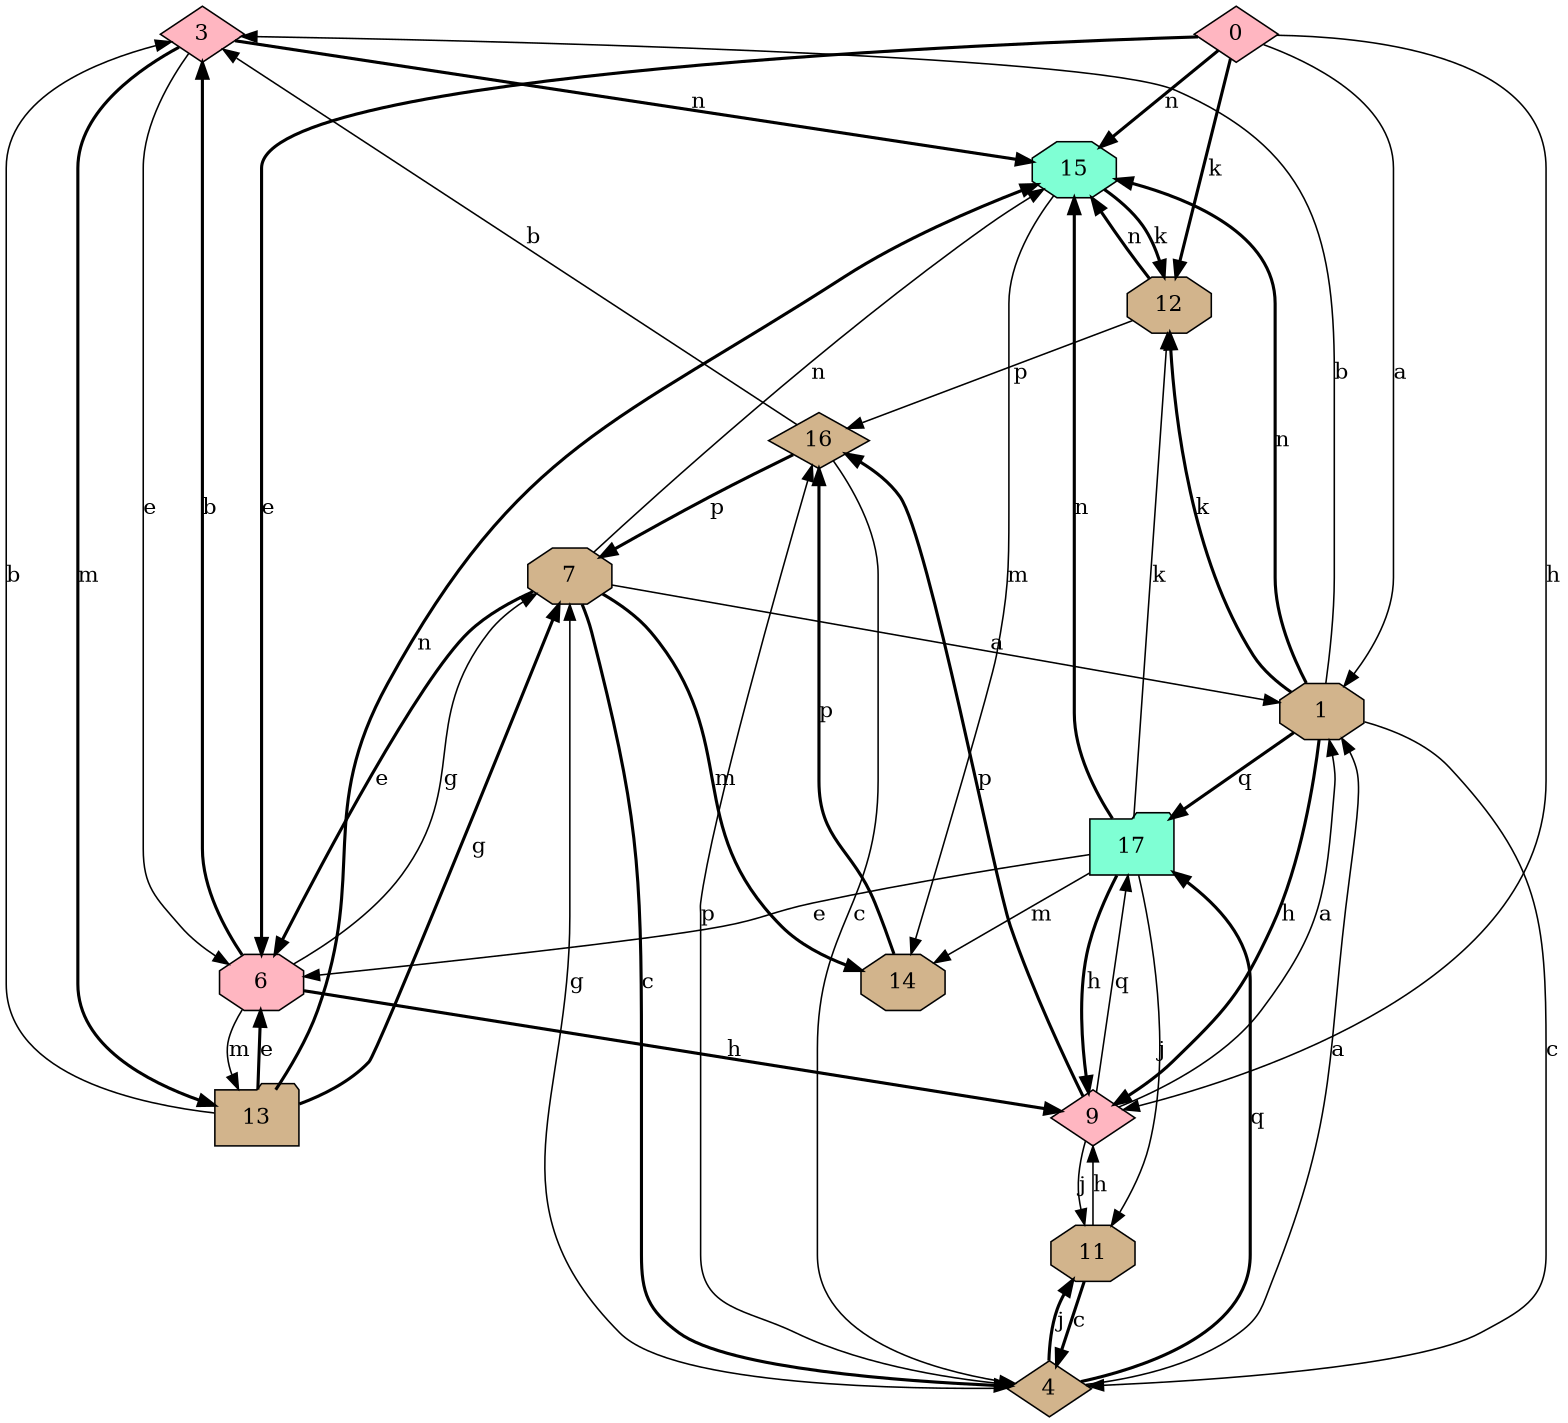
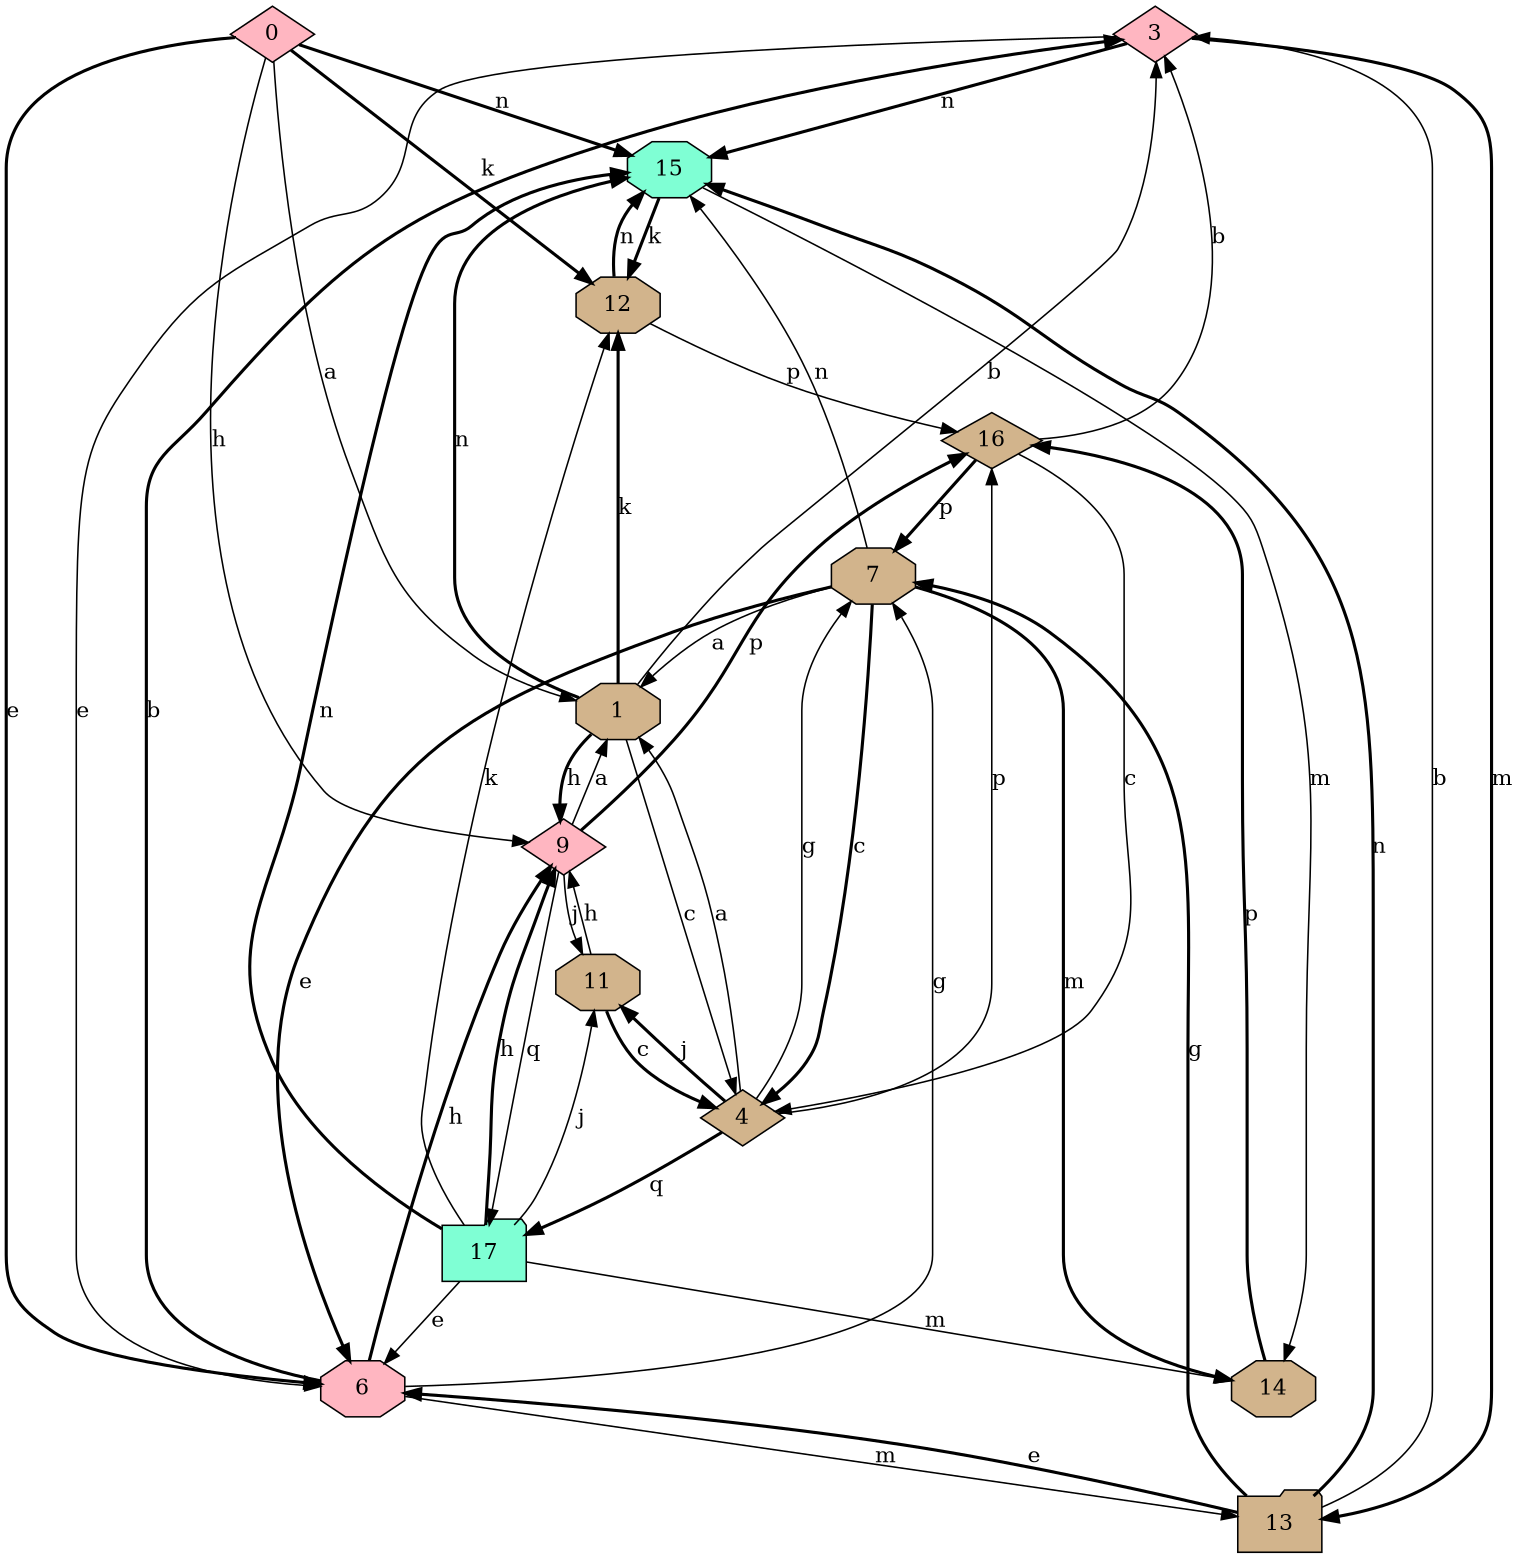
edge "1" -> "17": removed, label "q"
